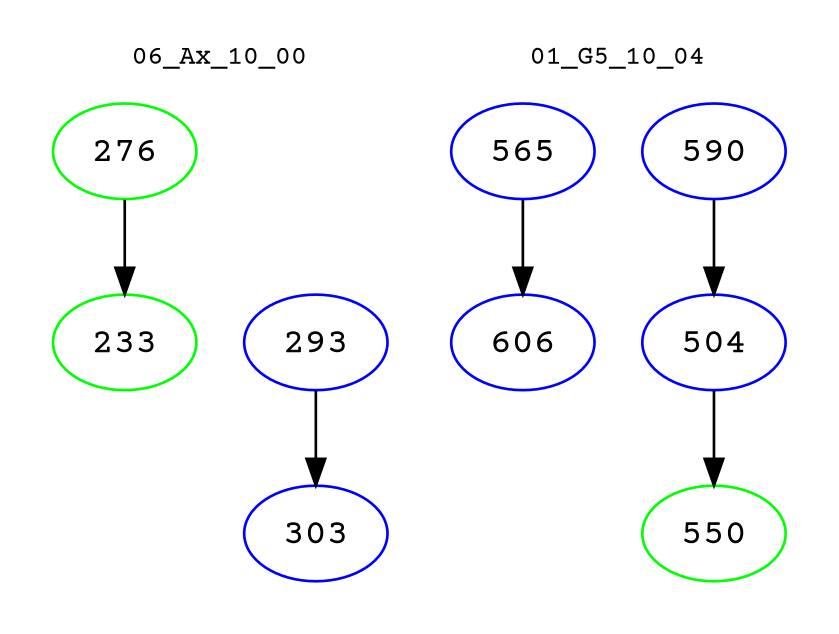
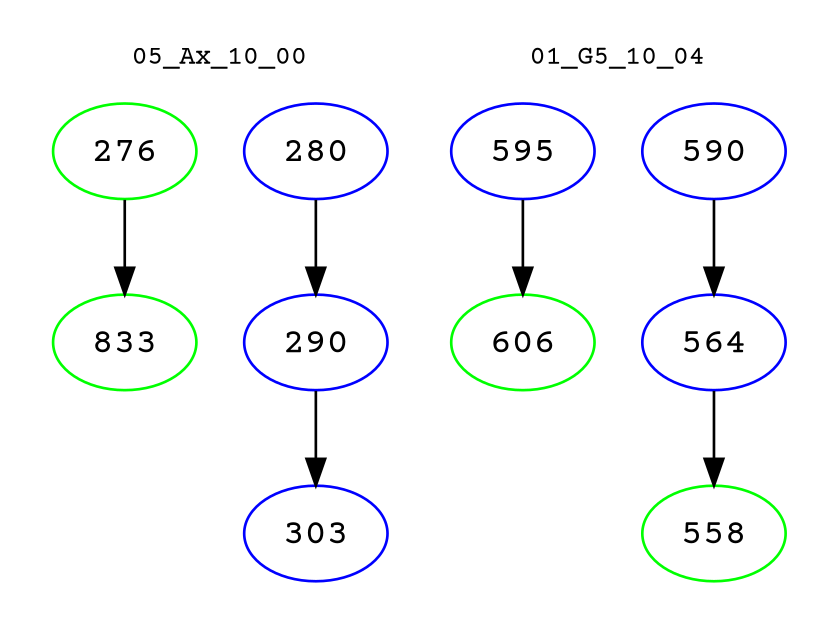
cluster "06_Ax_10_00": label "06_Ax_10_00" -> "05_Ax_10_00"
node "280": added
node "565": label "565" -> "595"
node "233": label "233" -> "833"
node "293": label "293" -> "290"
node "606": color blue -> green
node "504": label "504" -> "564"
node "550": label "550" -> "558"
